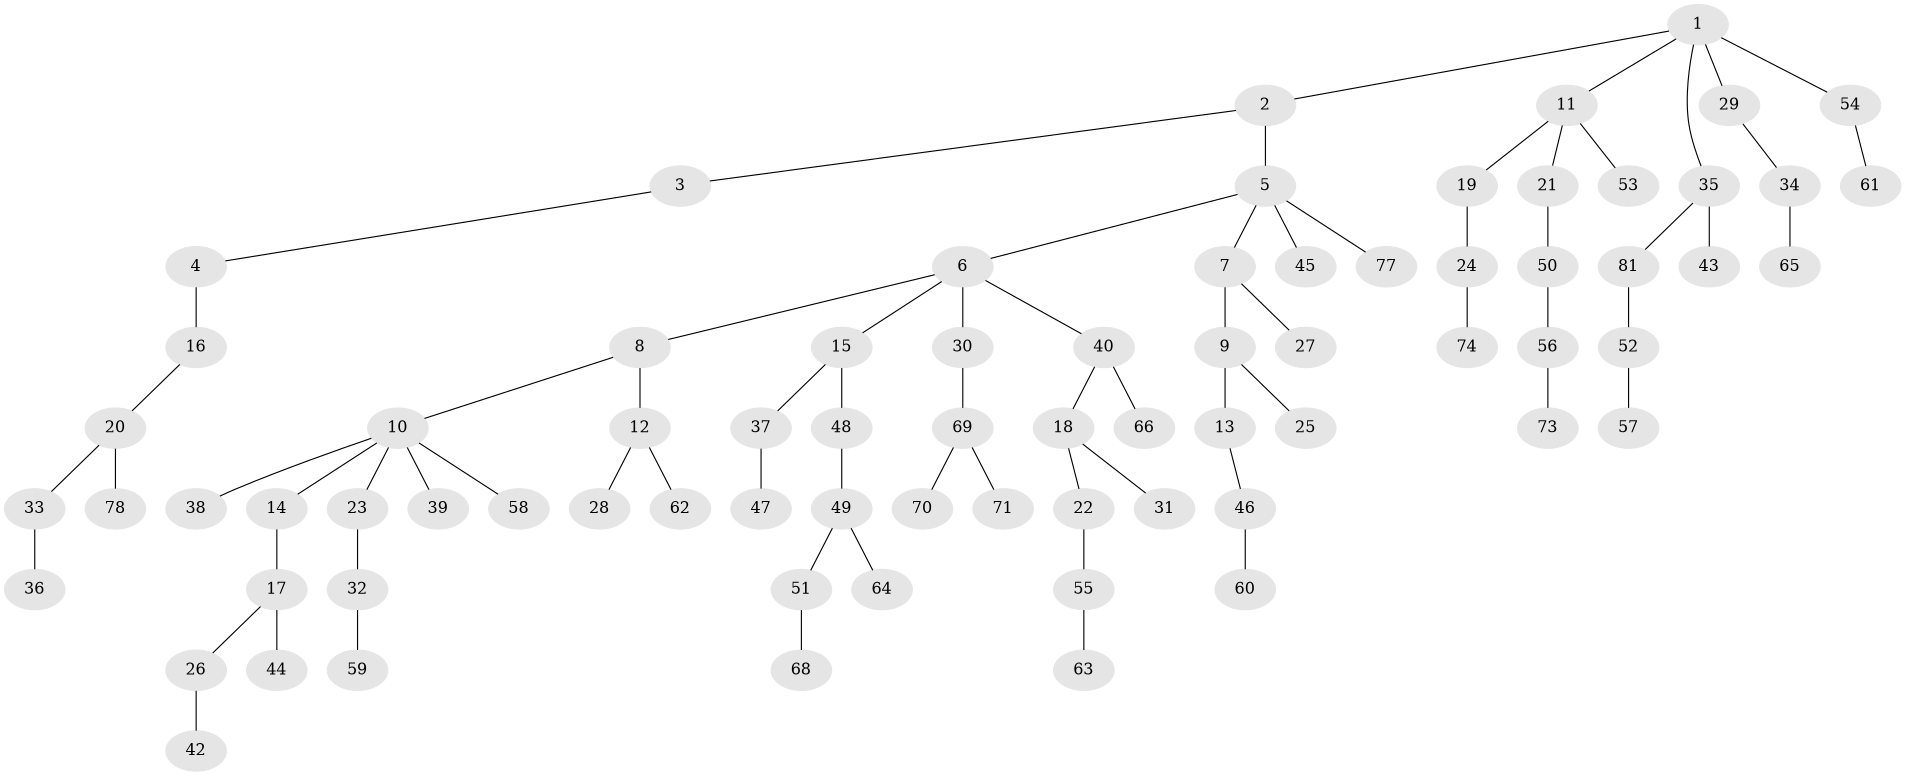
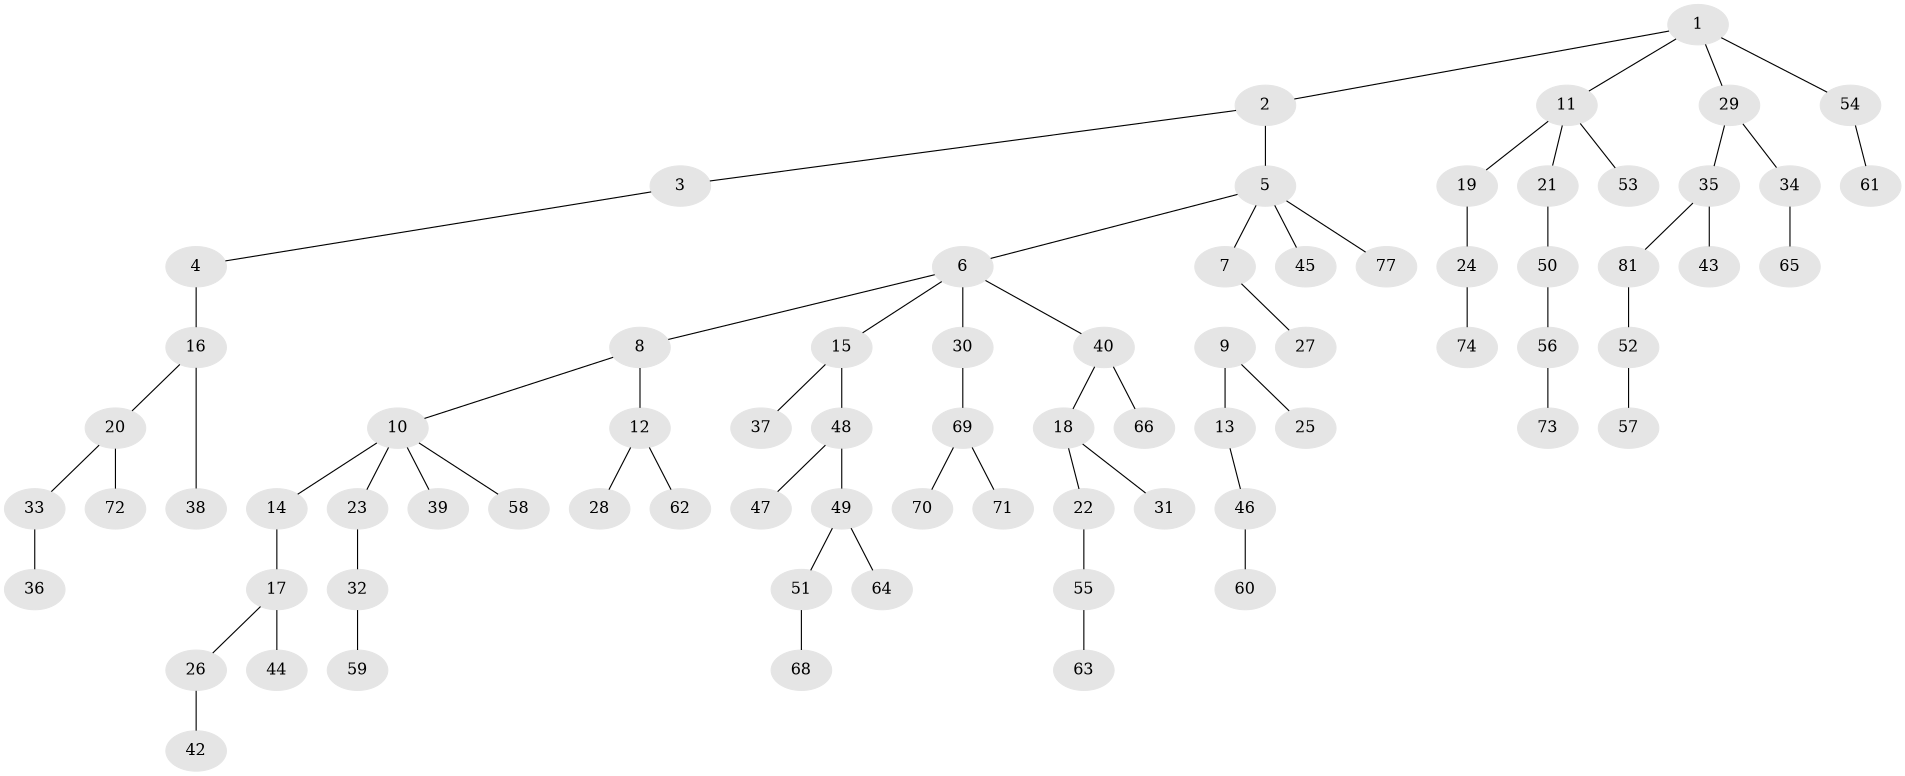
edge "1" -- "35": now "29" -- "35"
edge "7" -- "9": removed
edge "10" -- "38": now "16" -- "38"
edge "37" -- "47": now "48" -- "47"
node "78": label "78" -> "72"
